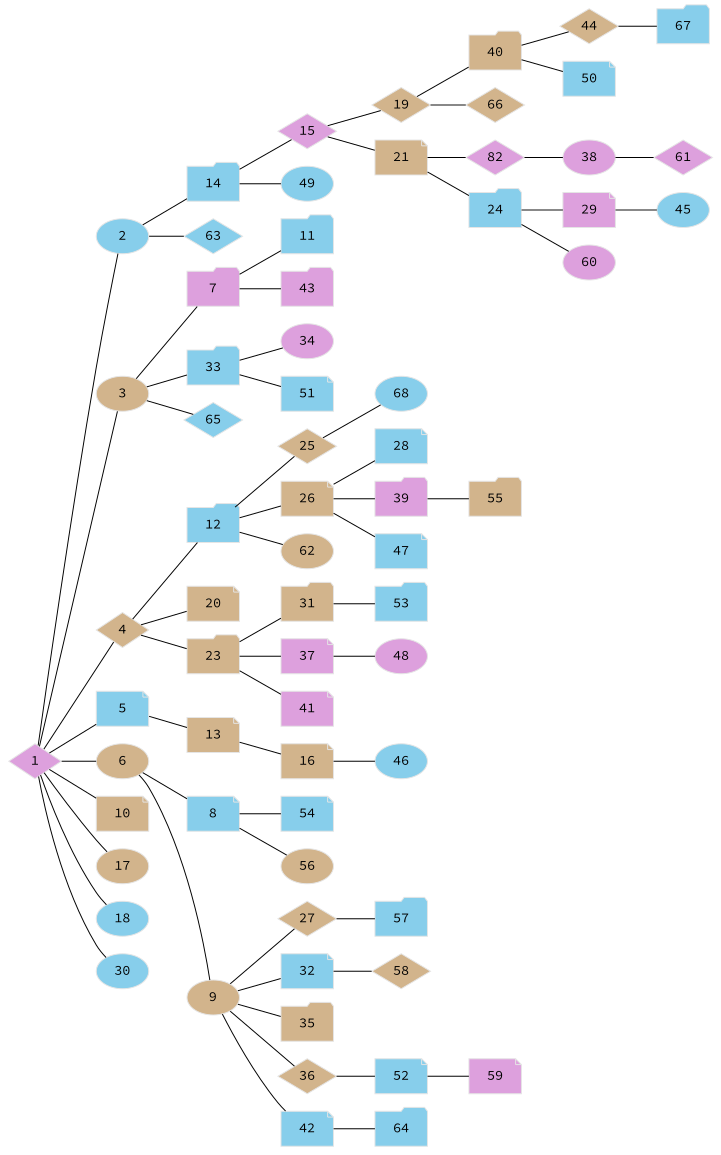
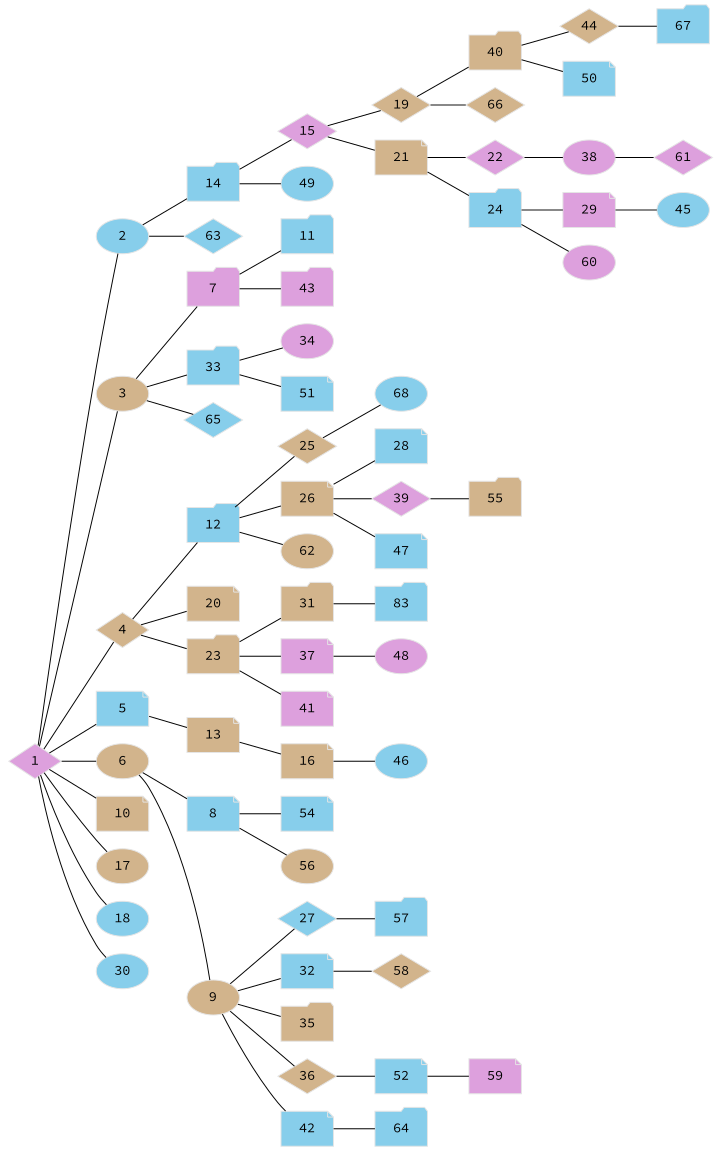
node "82": label "82" -> "22"
node "39": shape folder -> diamond
node "53": label "53" -> "83"
node "27": fillcolor tan -> skyblue
